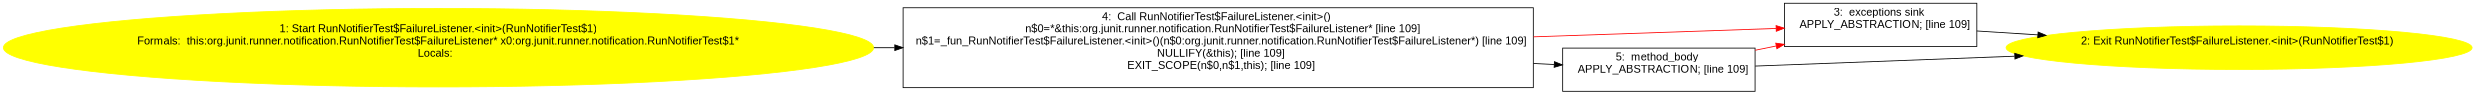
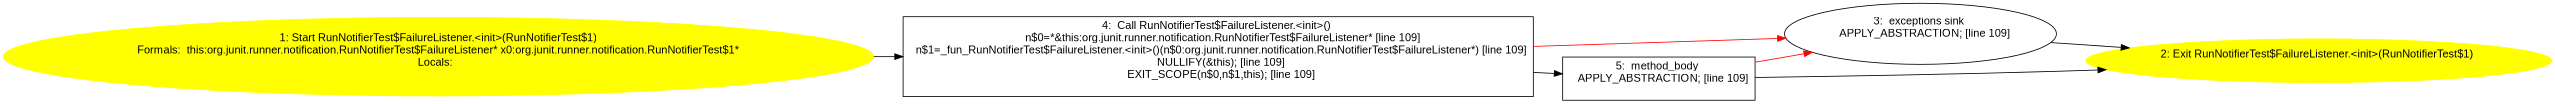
node "3:  exceptions sink APPLY_ABSTRACTION; [line 109]": shape box -> ellipse
